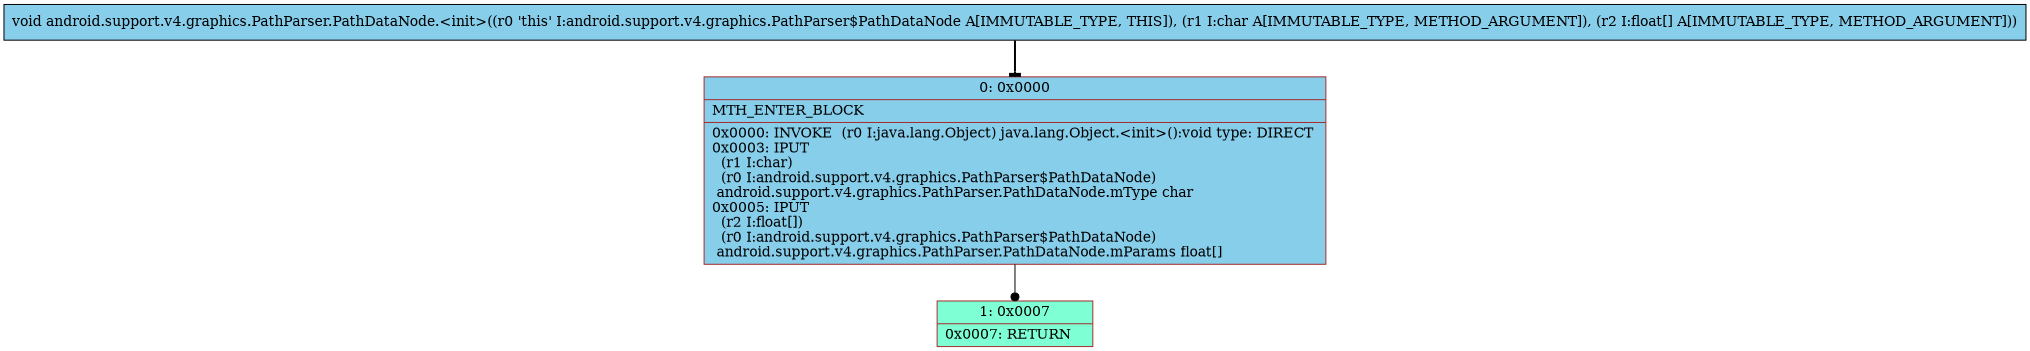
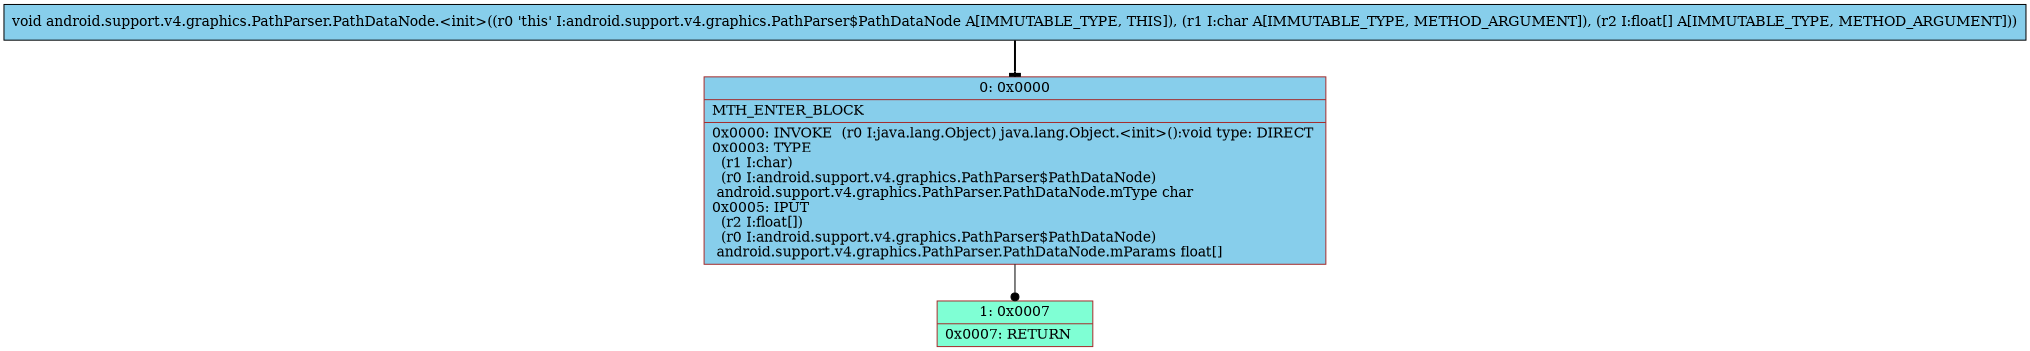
node "0: 0x0000": text "0x0003: IPUT" -> "0x0003: TYPE"
